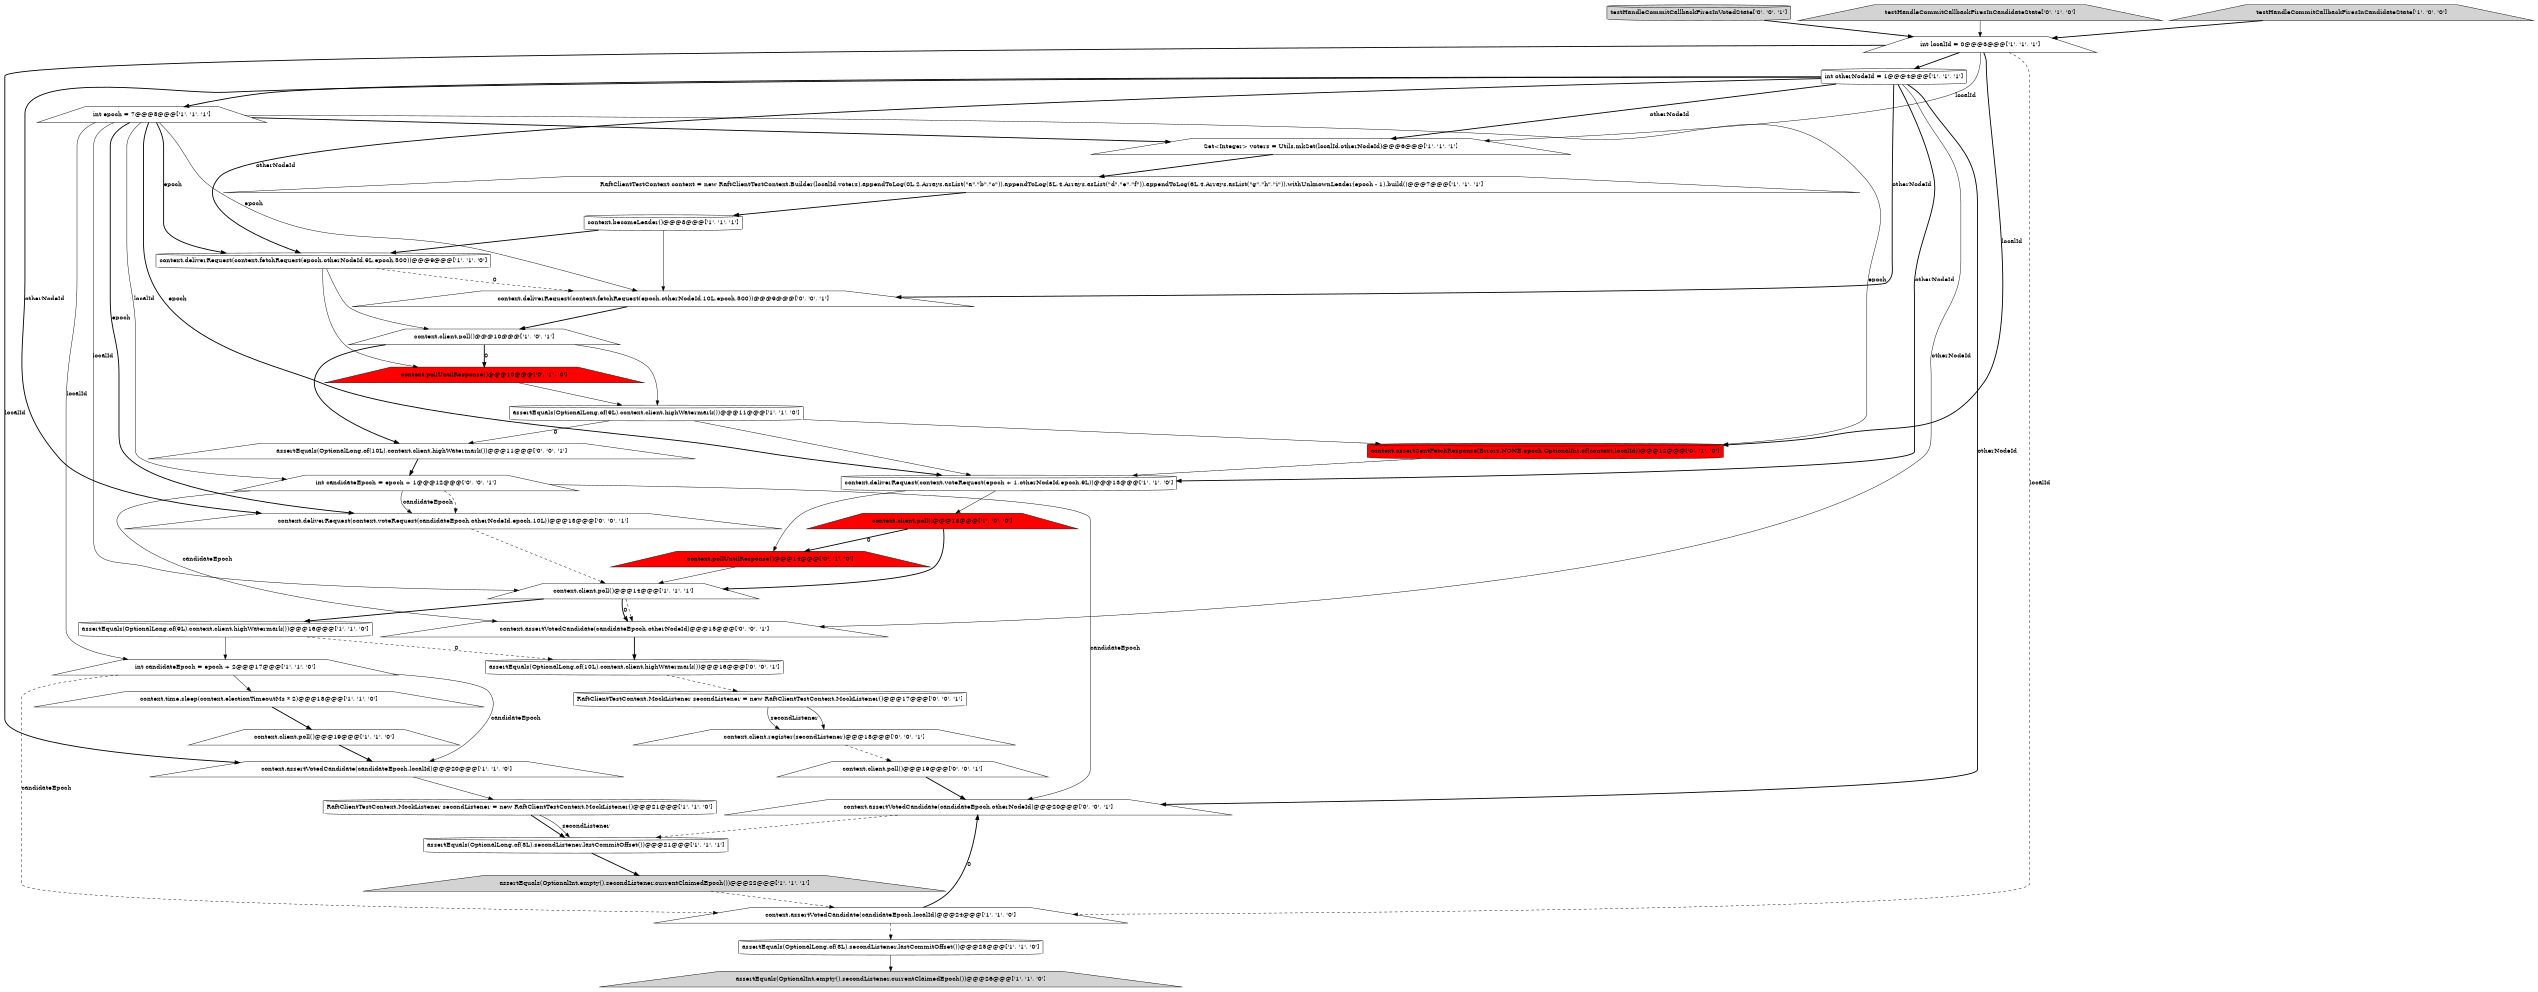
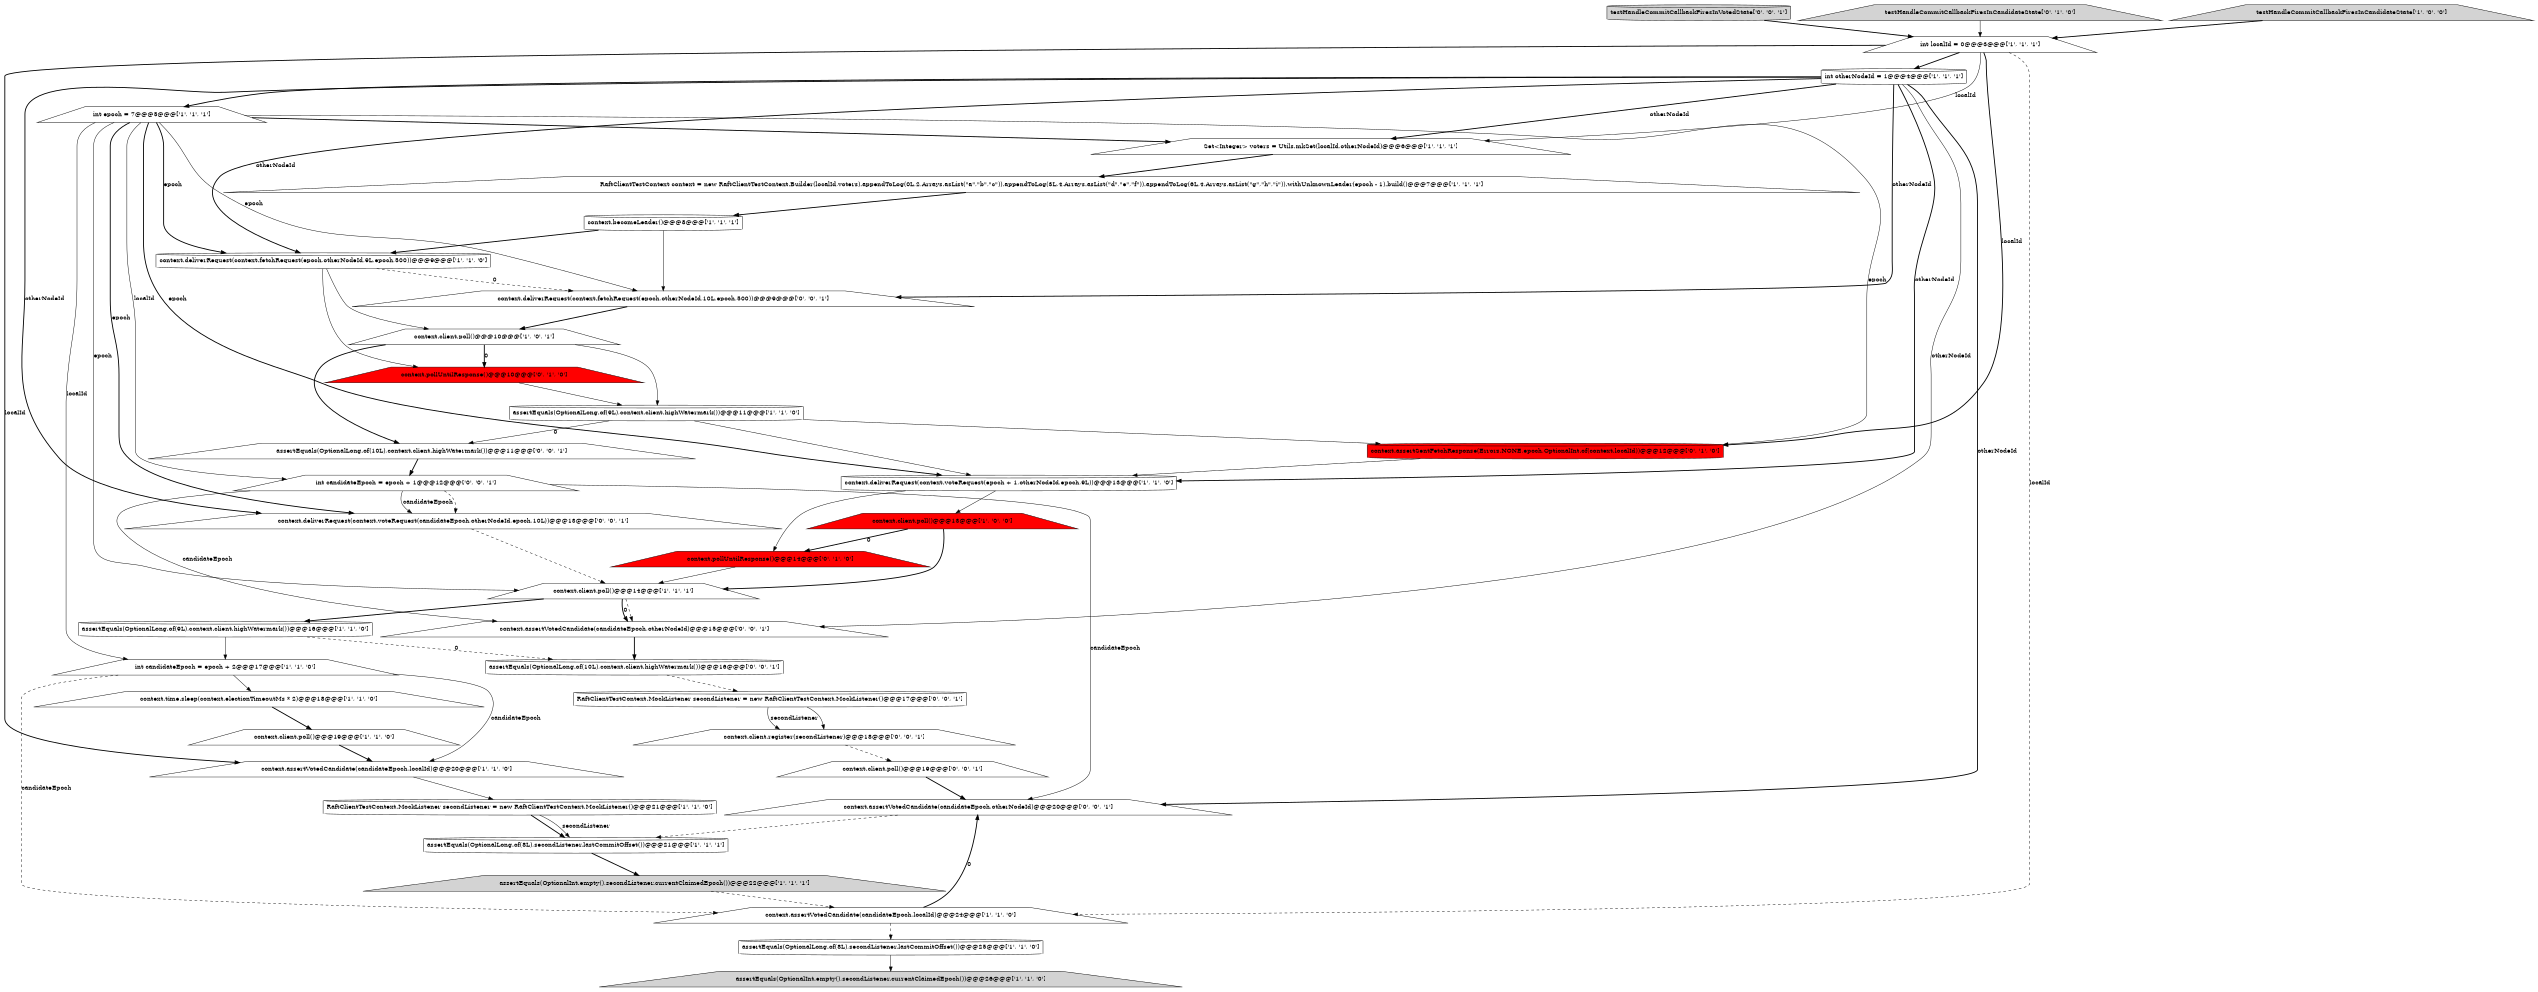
edge "int epoch = 7@@@5@@@['1', '1', '1']" -> "context.client.poll()@@@14@@@['1', '1', '1']": label "localId" -> "epoch"
